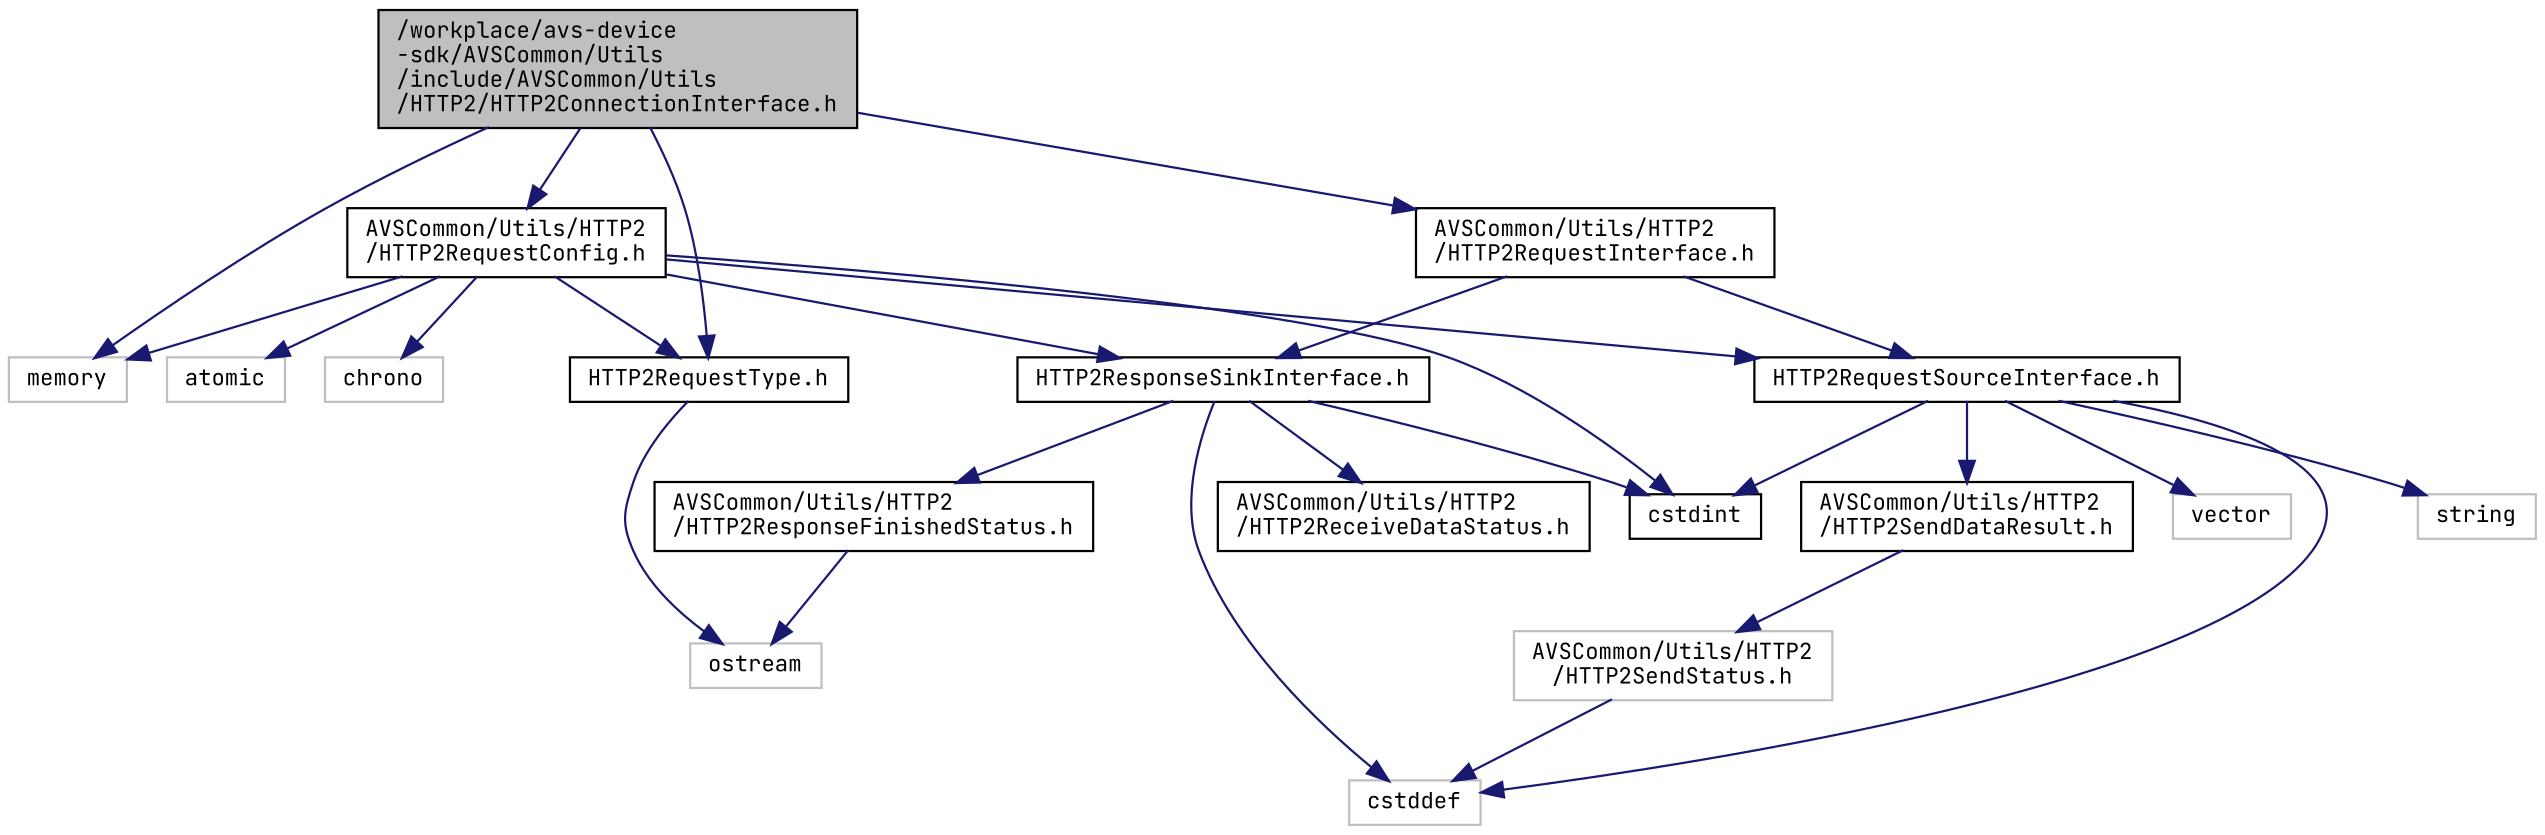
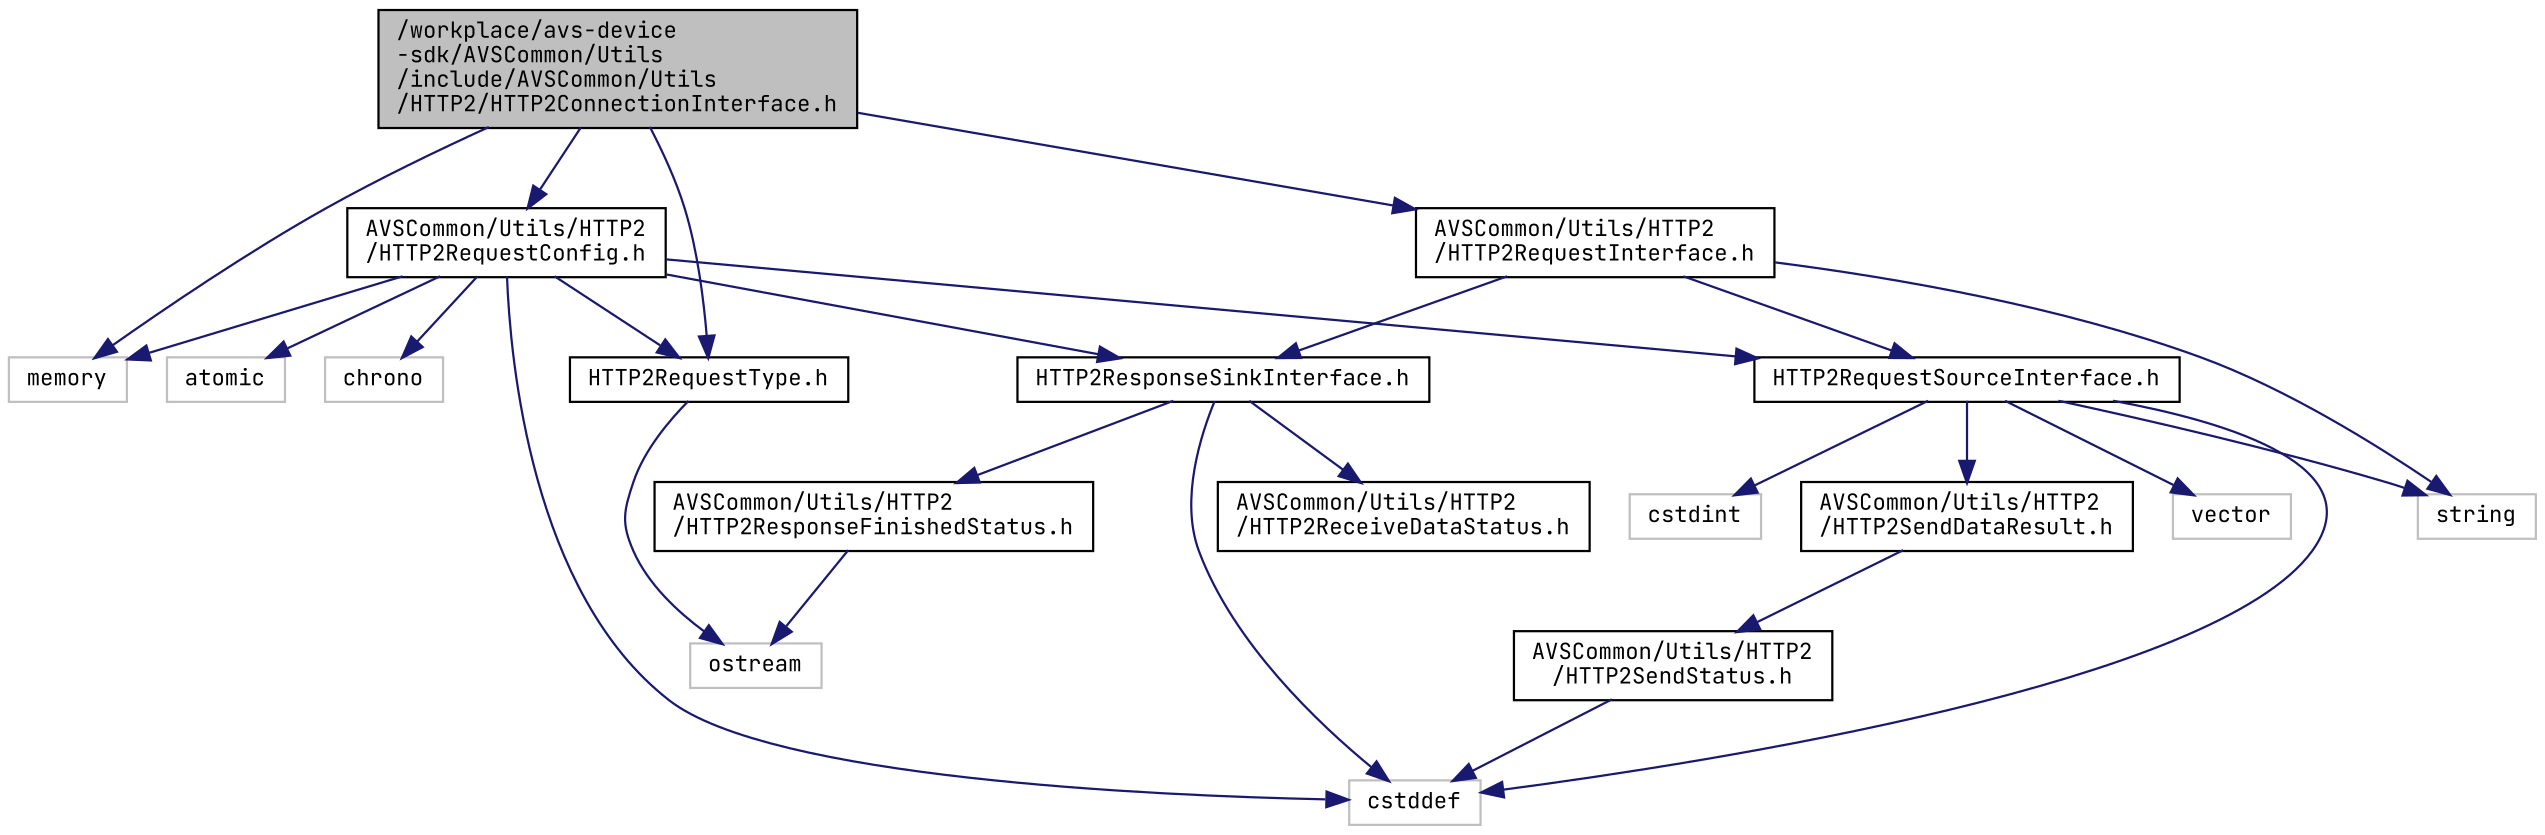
edge "AVSCommon/Utils/HTTP2 /HTTP2RequestInterface.h" -> "string": added
edge "AVSCommon/Utils/HTTP2 /HTTP2RequestConfig.h" -> "cstdint": now "AVSCommon/Utils/HTTP2 /HTTP2RequestConfig.h" -> "cstddef"
edge "HTTP2ResponseSinkInterface.h" -> "cstdint": removed
node "cstdint": color black -> grey75
node "AVSCommon/Utils/HTTP2 /HTTP2SendStatus.h": color grey75 -> black
